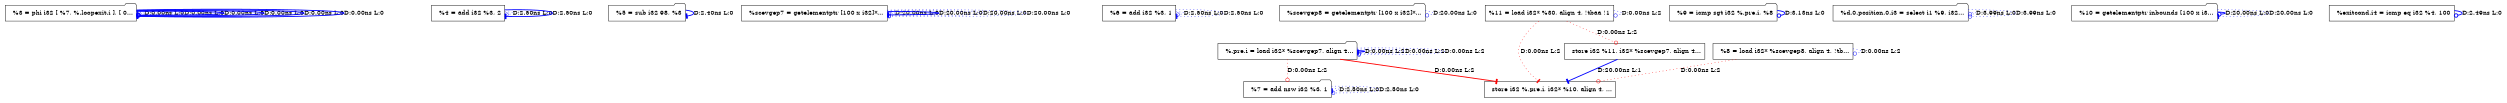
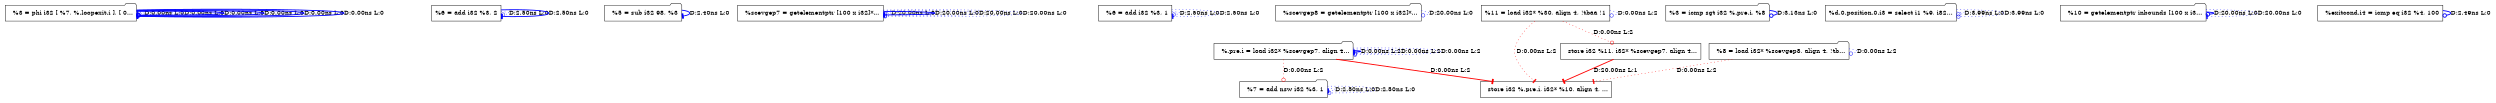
node "%4 = add i32 %3, 2": label "%4 = add i32 %3, 2" -> "%6 = add i32 %3, 2"
node "%9 = icmp sgt i32 %.pre.i, %8": label "%9 = icmp sgt i32 %.pre.i, %8" -> "%3 = icmp sgt i32 %.pre.i, %8"
node "%d.0.position.0.i3 = select i1 %9, i32...": label "%d.0.position.0.i3 = select i1 %9, i32..." -> "%d.0.position.0.i3 = select i1 %9, i82..."
node "%8 = load i32* %scevgep8, align 4, !tb...": shape box -> folder
edge "store i32 %11, i32* %scevgep7, align 4..." -> "store i32 %.pre.i, i32* %10, align 4, ...": color blue -> red
edge "%8 = load i32* %scevgep8, align 4, !tb..." -> "store i32 %.pre.i, i32* %10, align 4, ...": arrowhead odot -> tee
